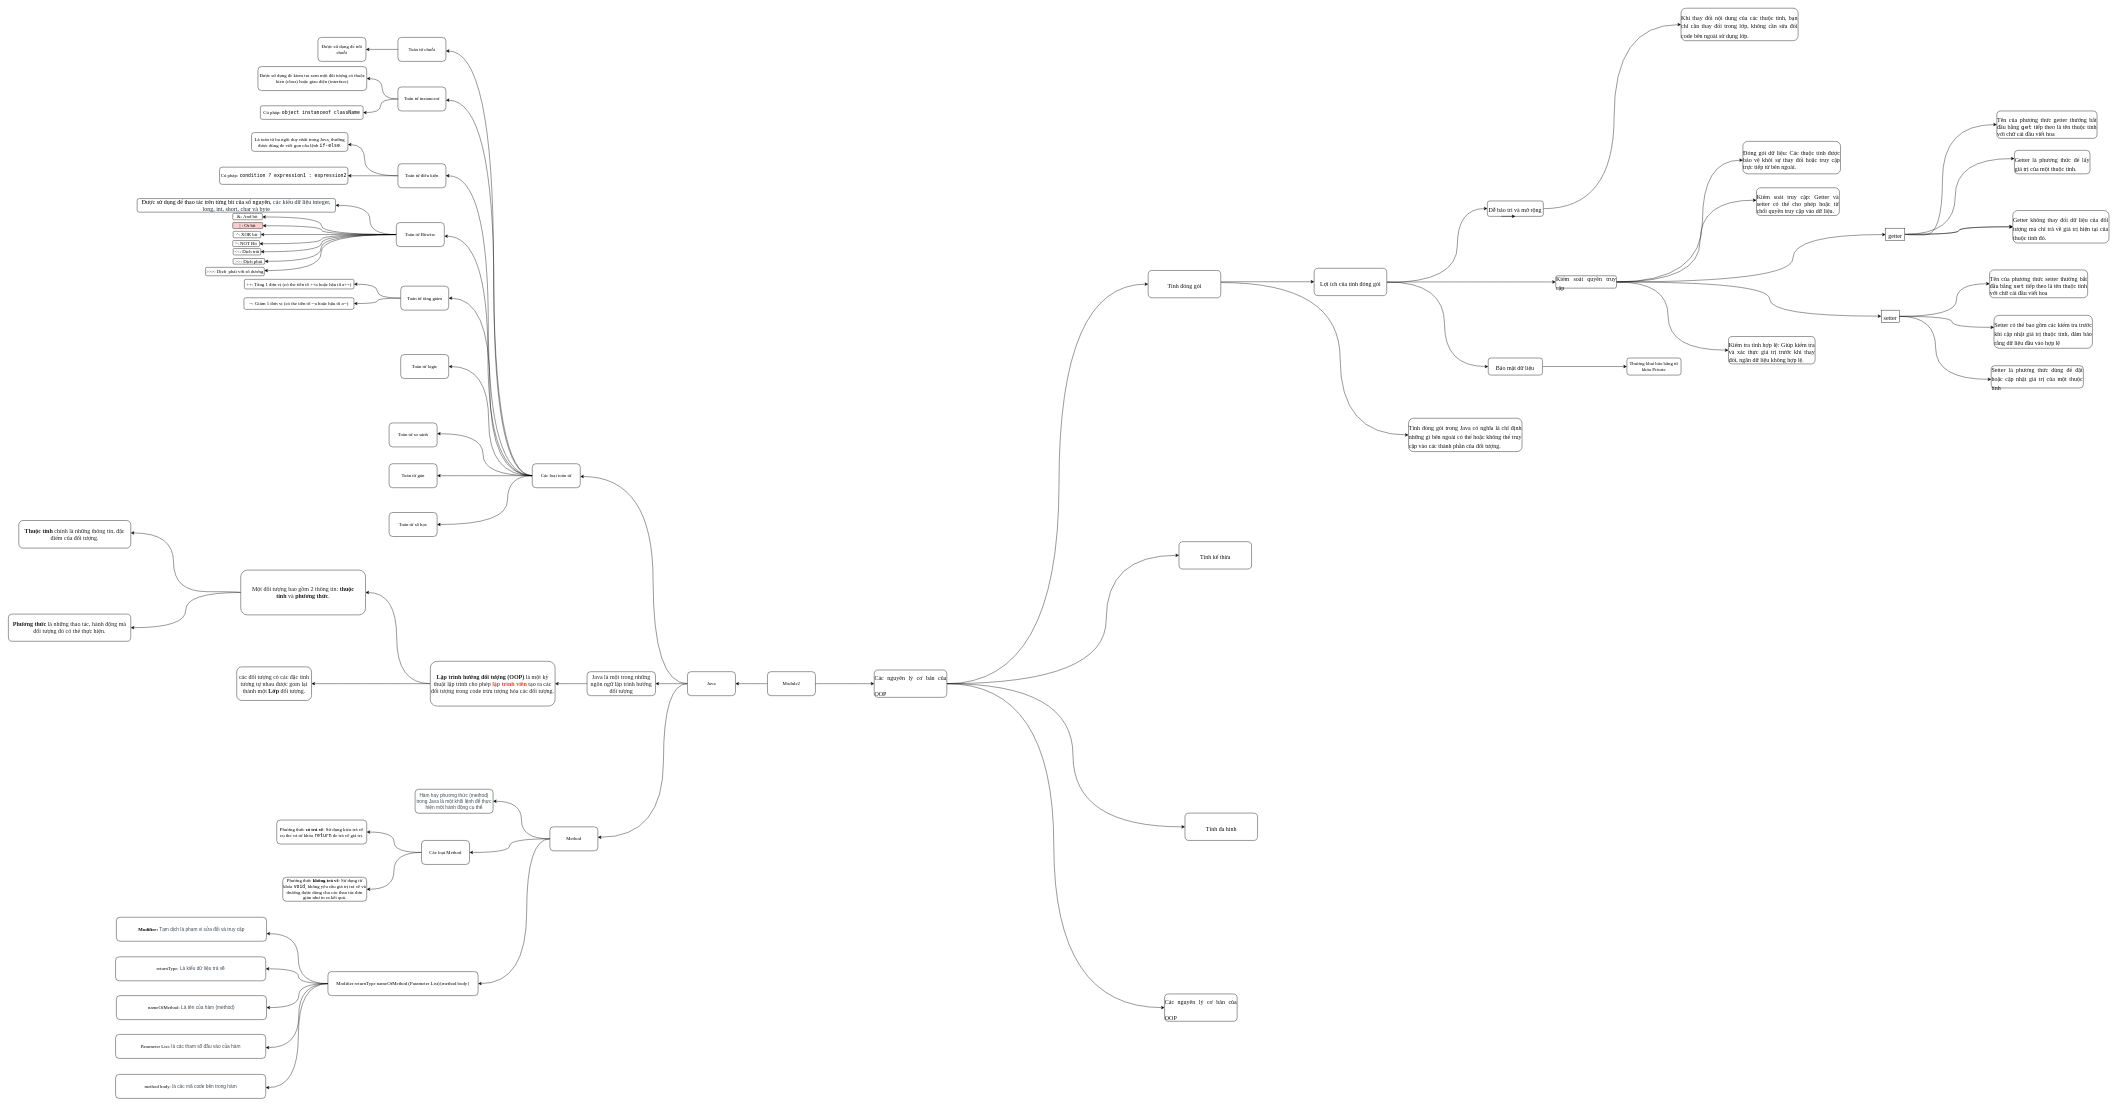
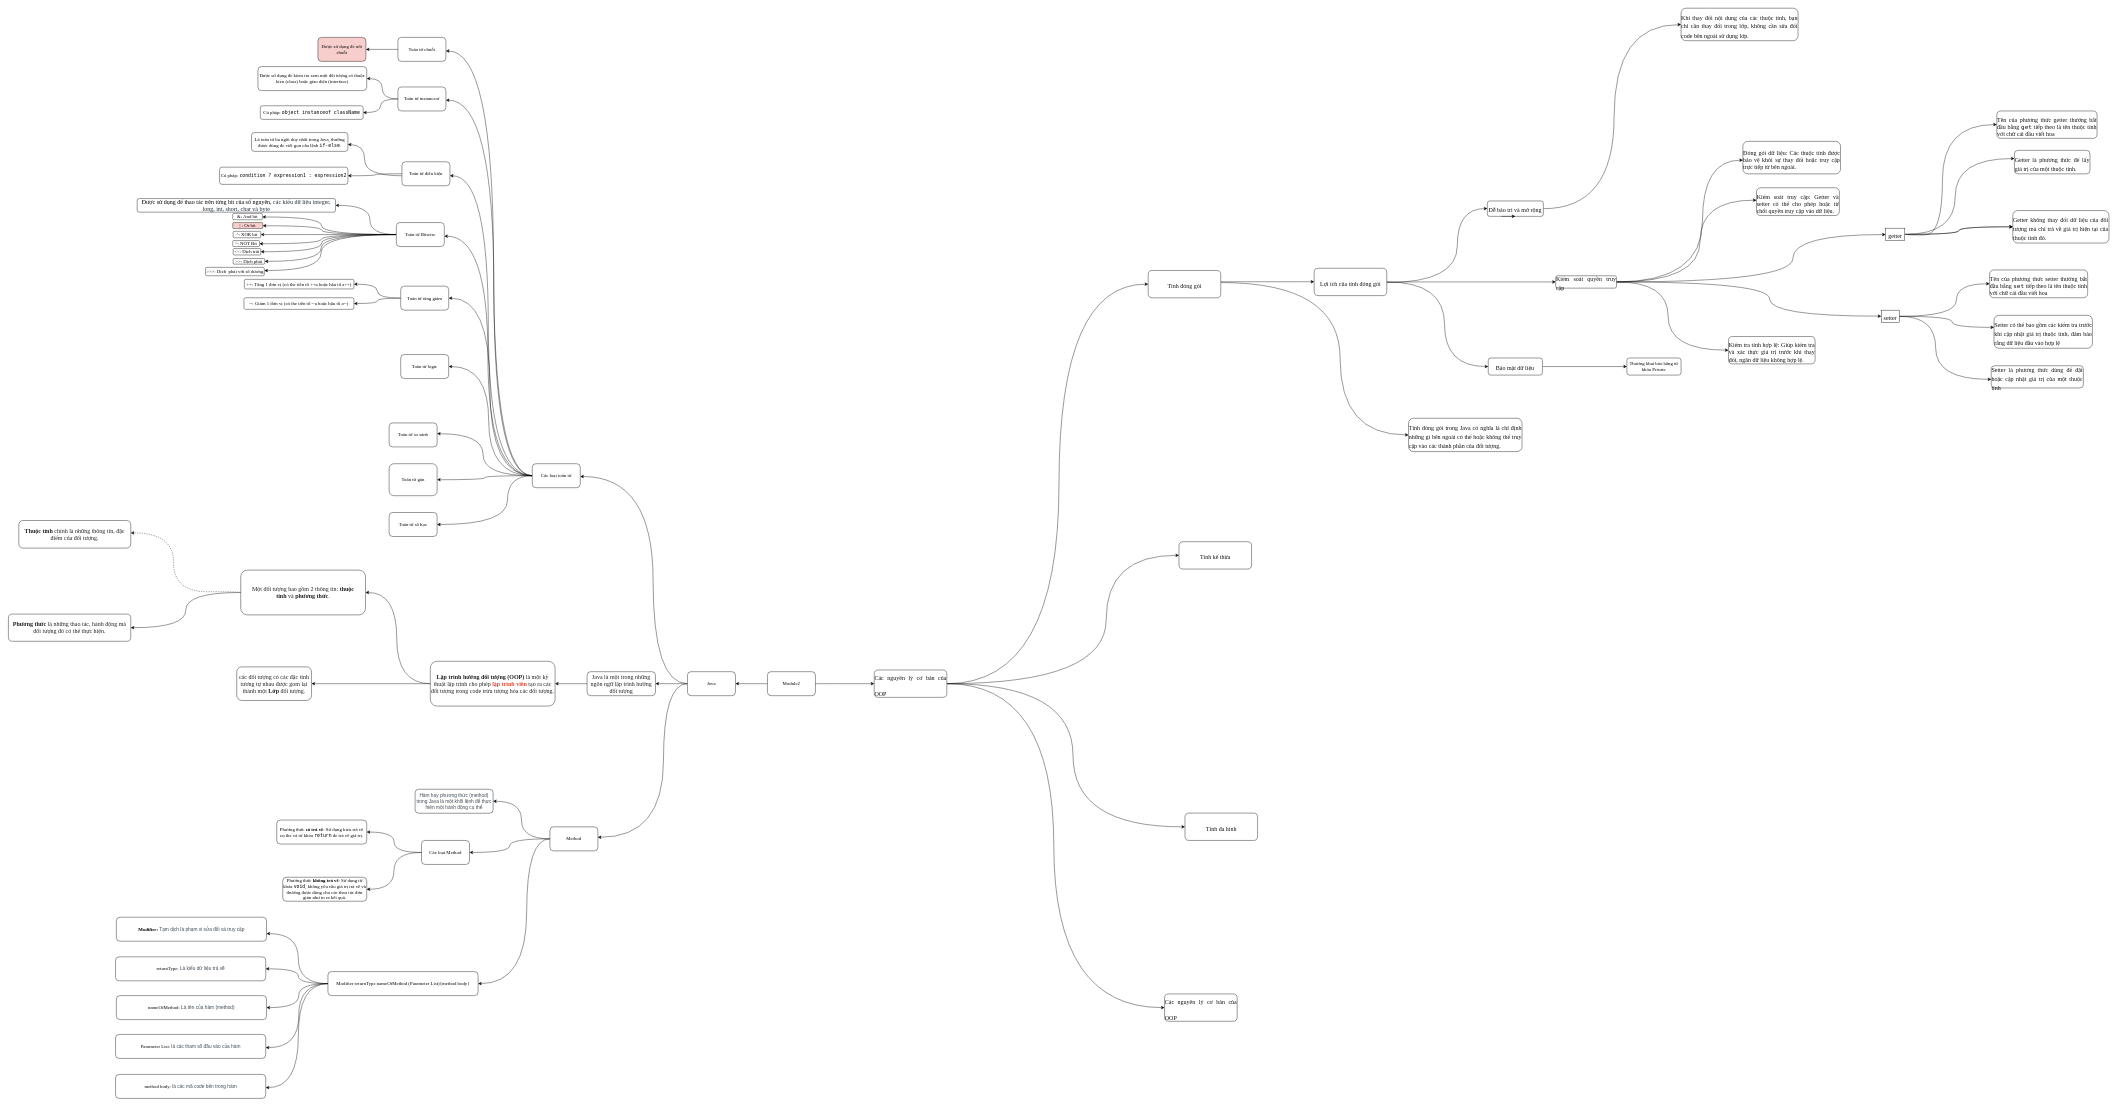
node "Được sử dụng để nối chuỗi": fillcolor #ffffff -> #f8cecc
node "Toán tử điều kiện": moved (422, 176) -> (426, 174)
node "Toán tử gán": size 48x24 -> 48x32
edge "Một đối tượng bao gồm 2 thông tin: thuộc tính và phương thức." -> "Thuộc tính chính là những thông tin, đặc điểm của đối tượng.": style solid -> dashed
